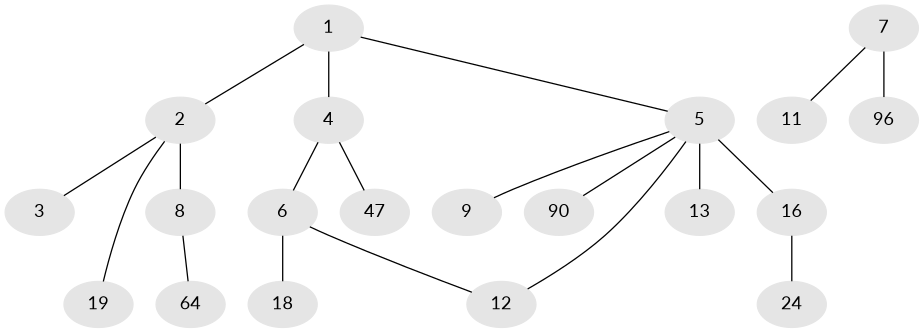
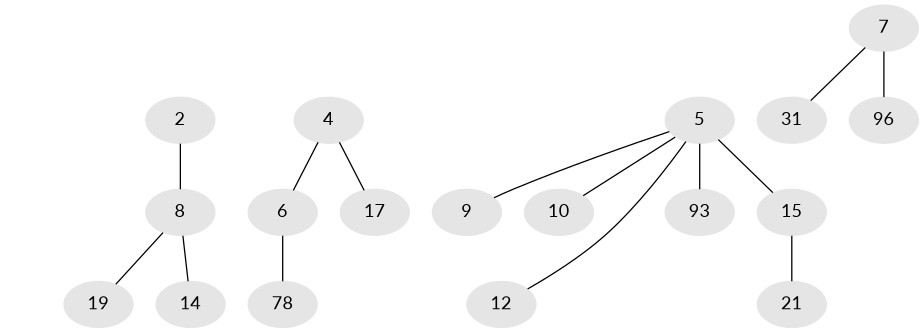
node "1": removed
node "11": label "11" -> "31"
edge "2" -- "19": now "8" -- "19"
node "3": removed
node "47": label "47" -> "17"
node "90": label "90" -> "10"
node "13": label "13" -> "93"
node "16": label "16" -> "15"
edge "6" -- "12": removed
node "64": label "64" -> "14"
node "18": label "18" -> "78"
node "24": label "24" -> "21"
